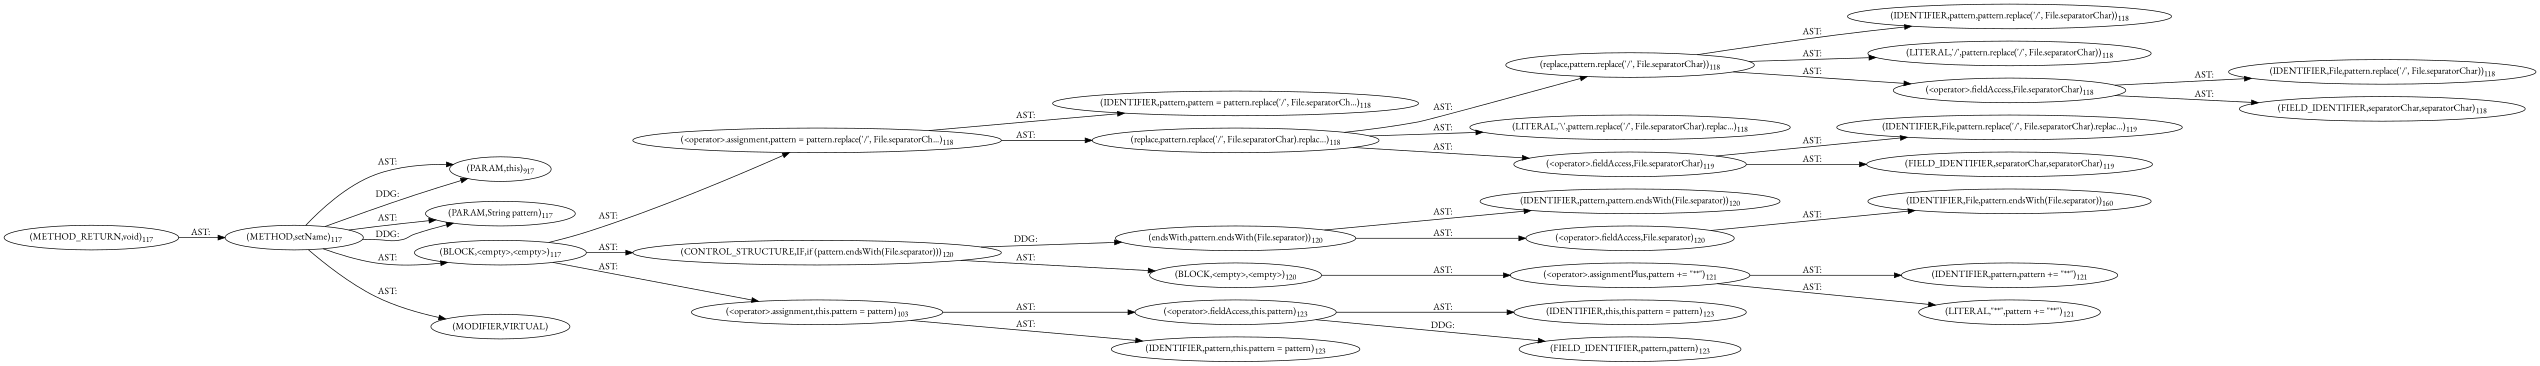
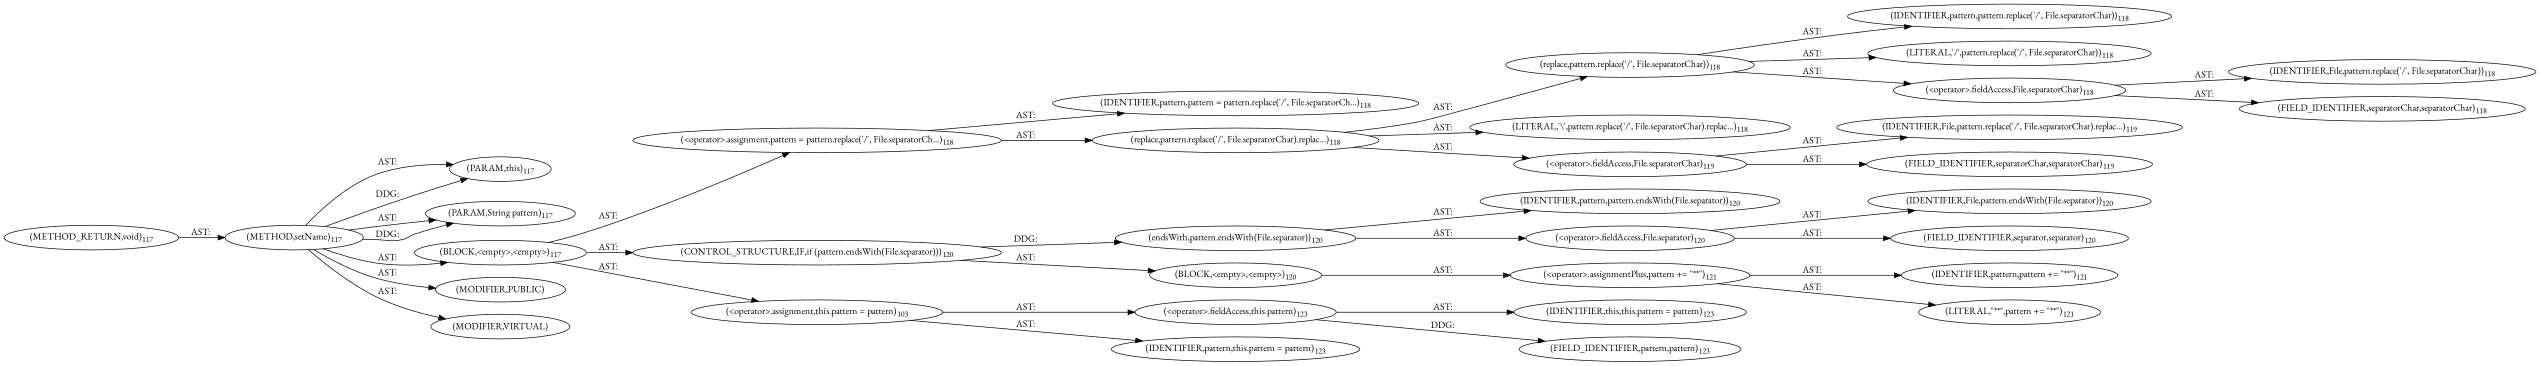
node "(PARAM,this)": text "917" -> "117"
node "(IDENTIFIER,File,pattern.endsWith(File.separator))": text "160" -> "120"
node "(FIELD_IDENTIFIER,separator,separator)": added
node "(MODIFIER,PUBLIC)": added
